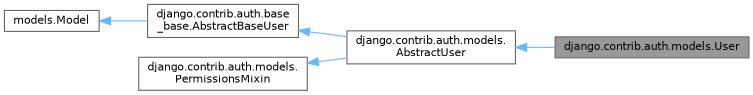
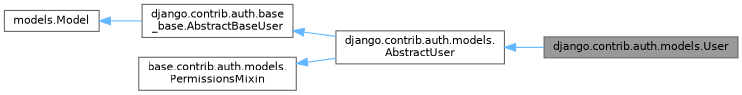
node "django.contrib.auth.models. PermissionsMixin": label "django.contrib.auth.models. PermissionsMixin" -> "base.contrib.auth.models. PermissionsMixin"
